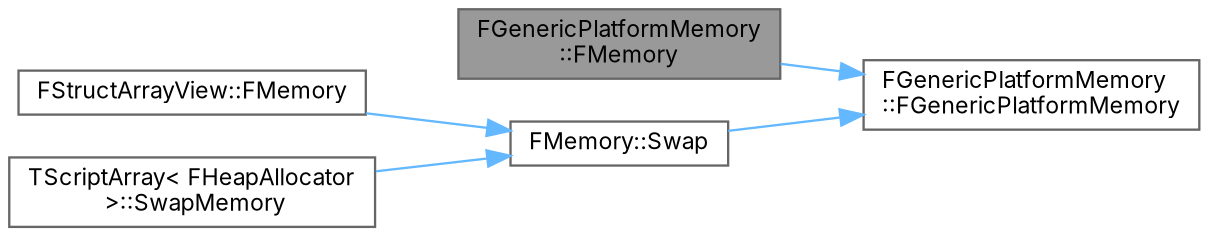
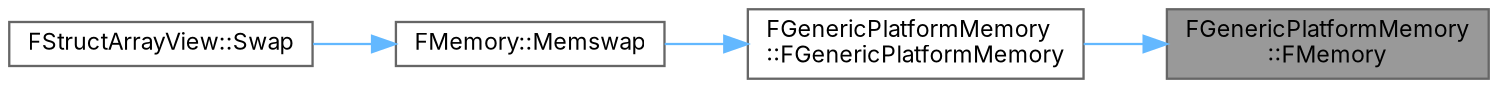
edge "FGenericPlatformMemory ::FMemory" -> "FGenericPlatformMemory ::FGenericPlatformMemory": reversed
node "FStructArrayView::FMemory": label "FStructArrayView::FMemory" -> "FStructArrayView::Swap"
node "FMemory::Swap": label "FMemory::Swap" -> "FMemory::Memswap"
node "TScriptArray< FHeapAllocator >::SwapMemory": removed
